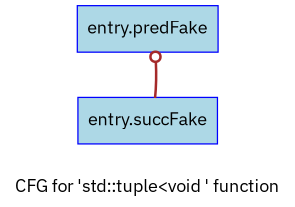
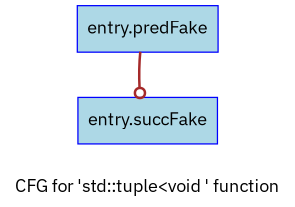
edge "entry.succFake" -> "entry.predFake": reversed
